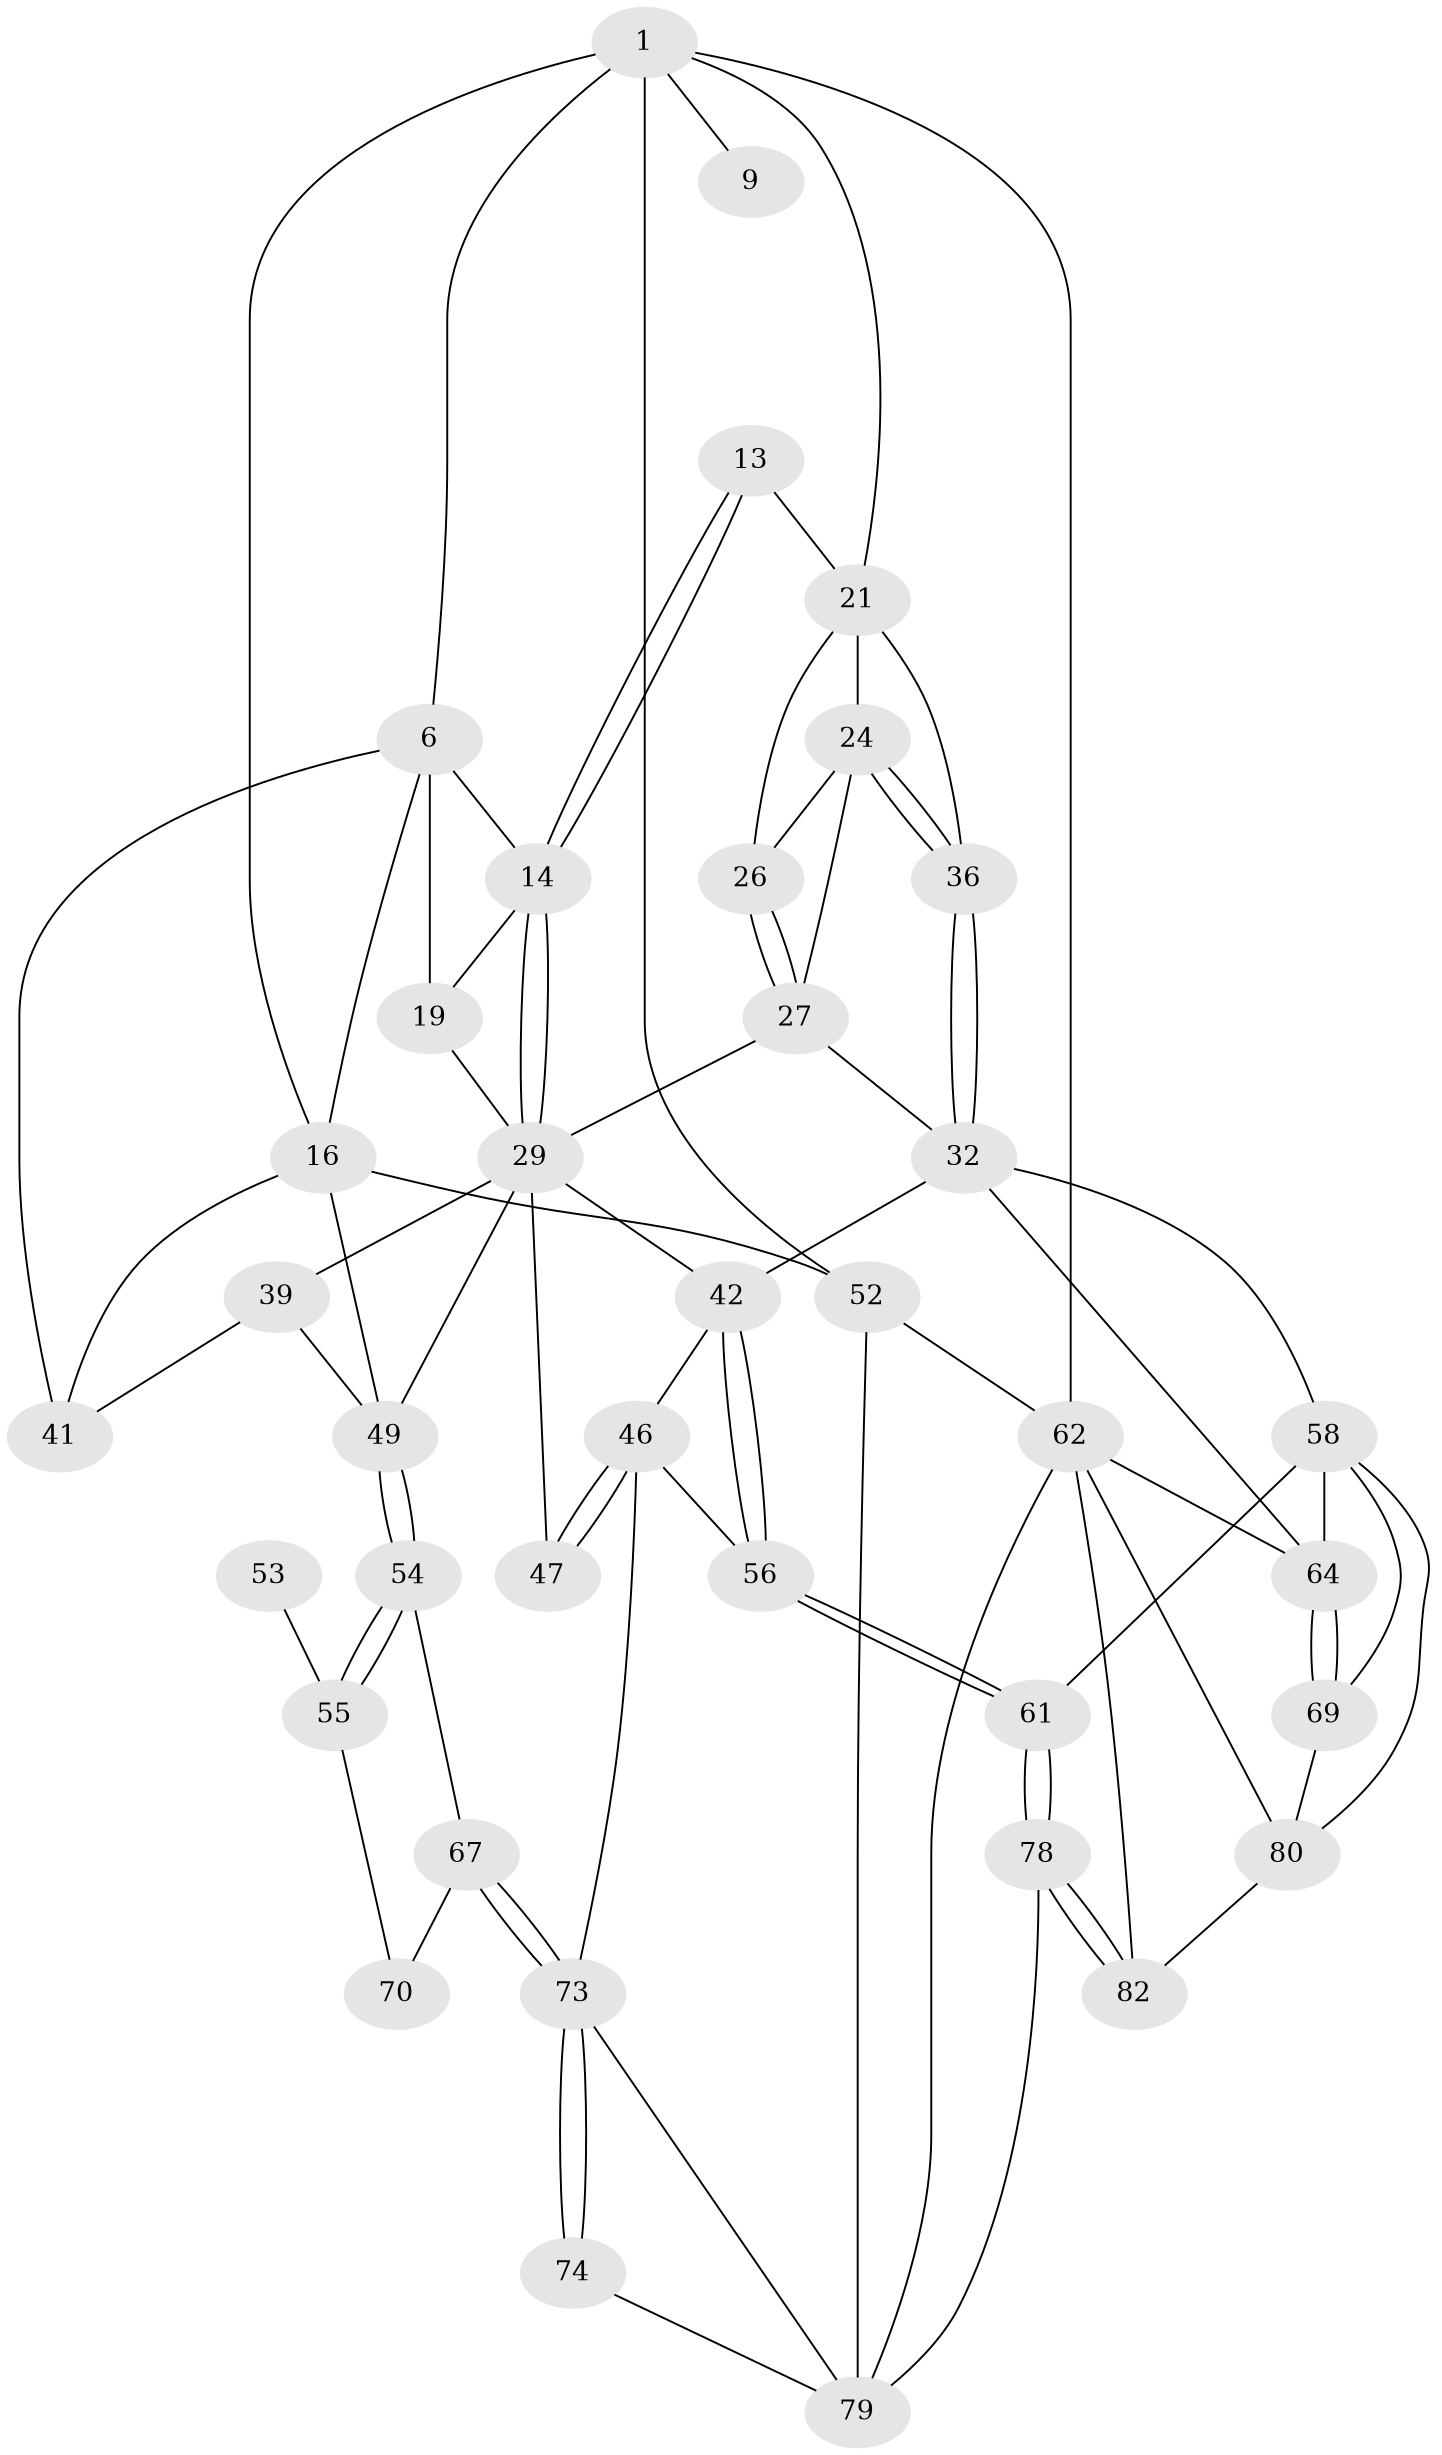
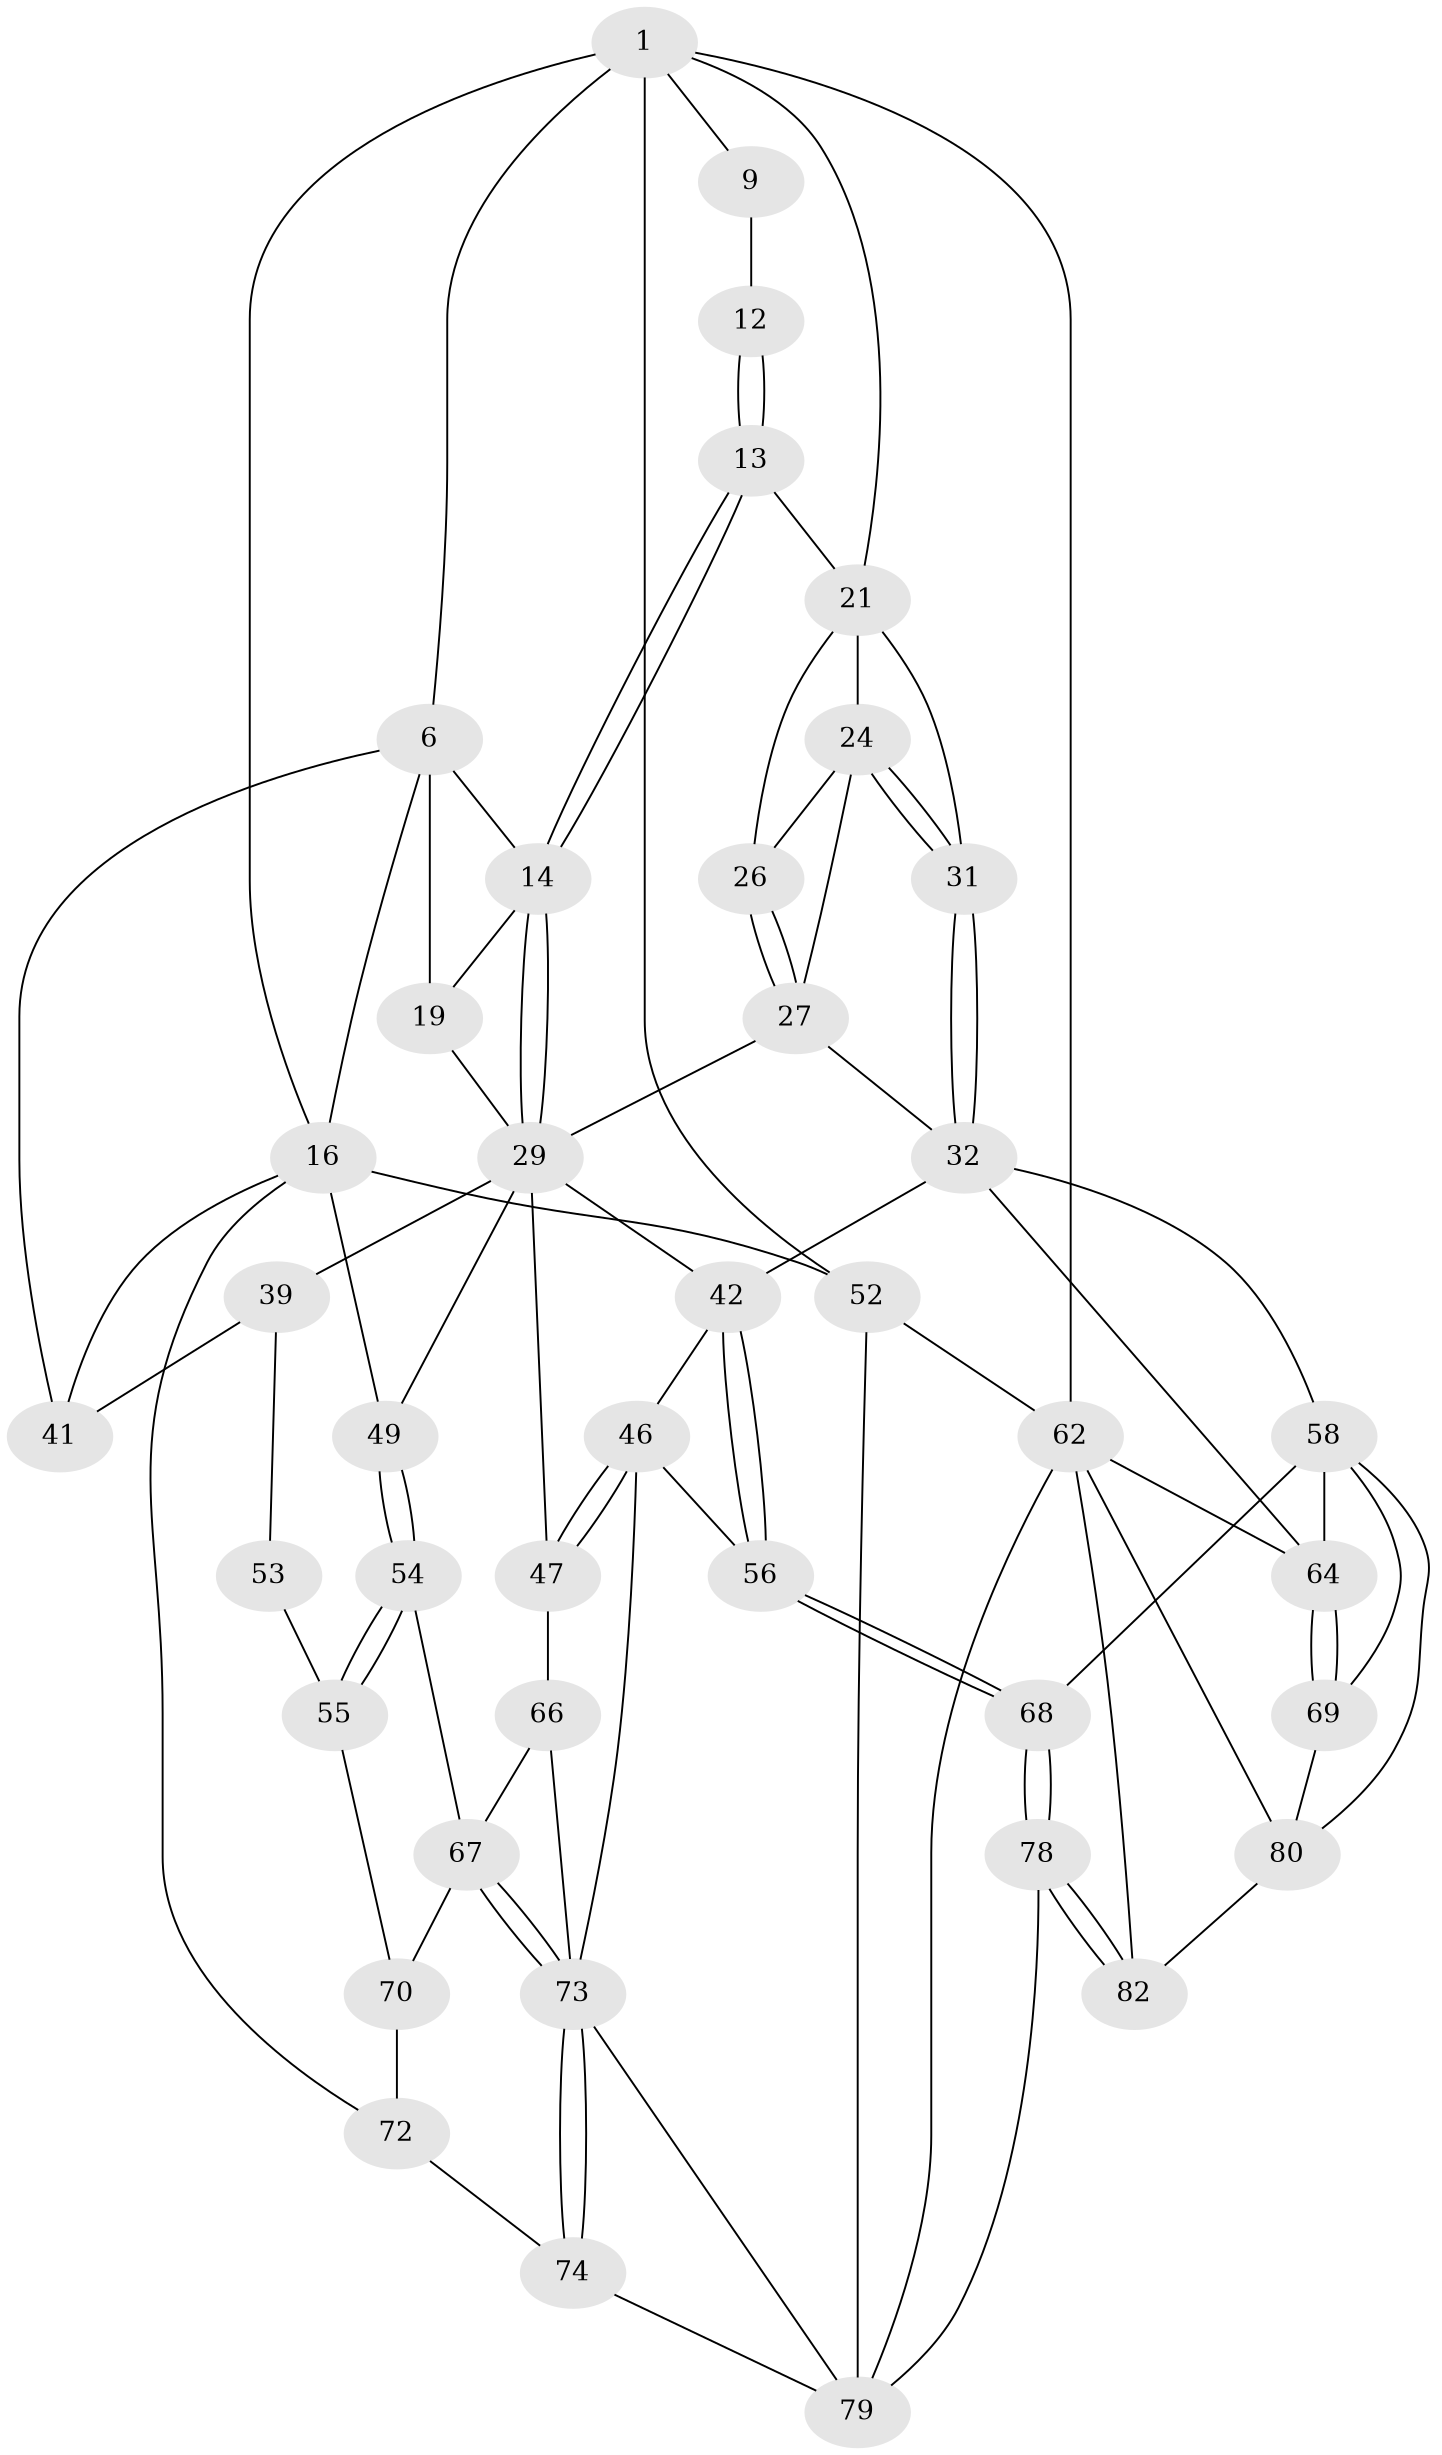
node "12": added
node "36": label "36" -> "31"
edge "39" -- "49": now "39" -- "53"
node "66": added
node "61": label "61" -> "68"
node "72": added
